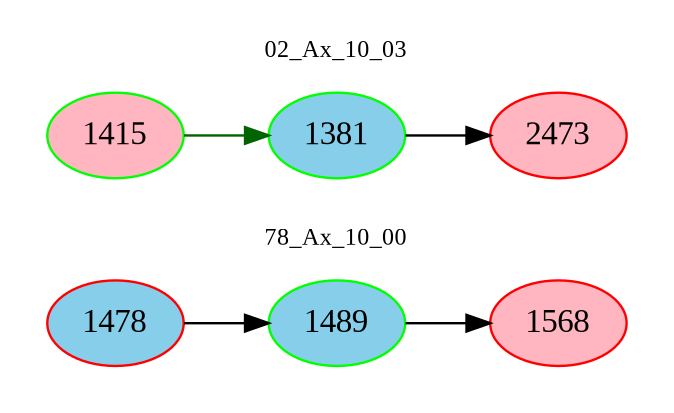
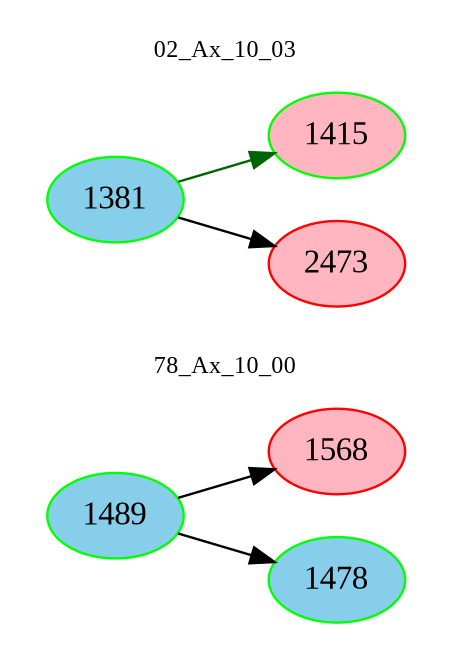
edge "1415" -> "1381": reversed
node "1478": color red -> green
edge "1478" -> "1489": reversed
